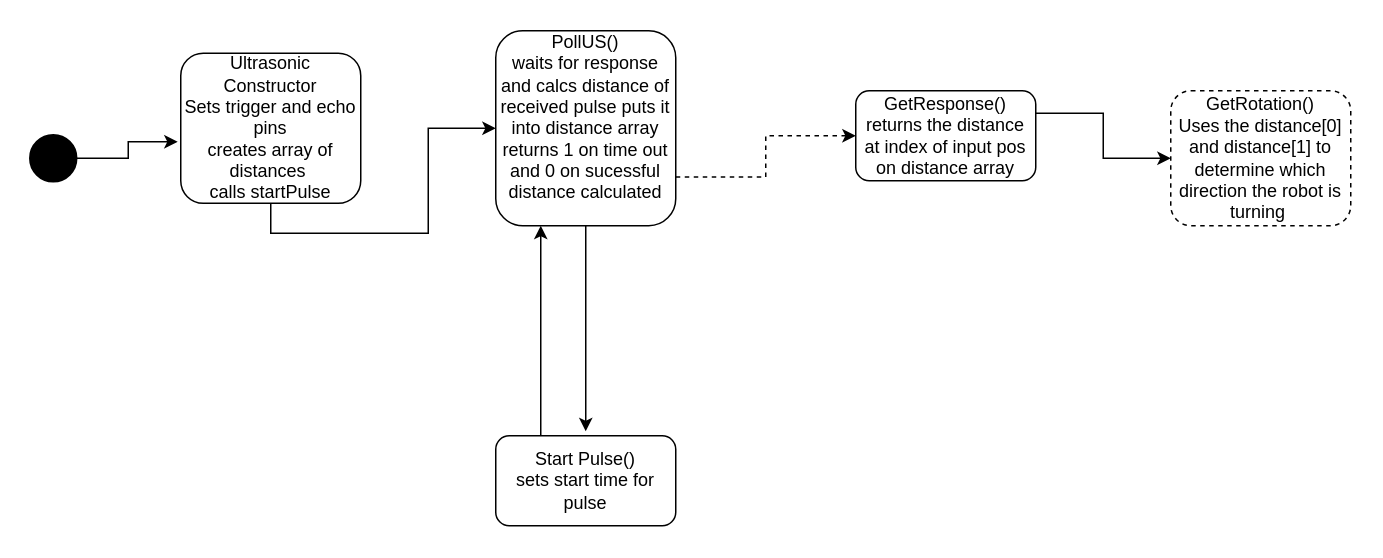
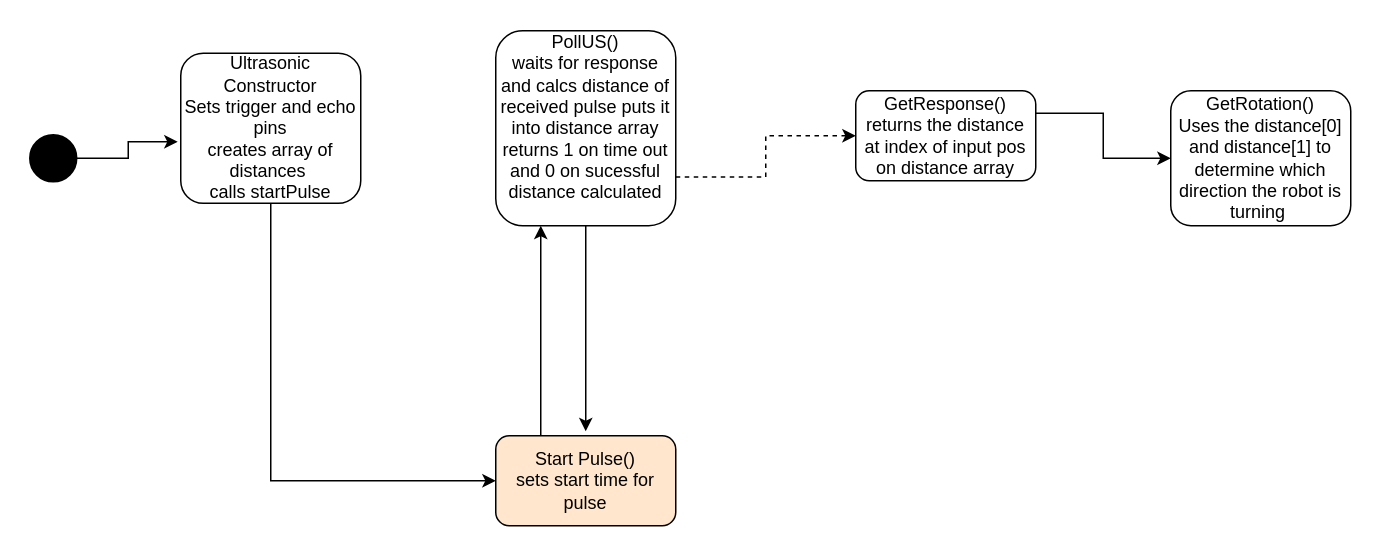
node "GetRotation() Uses the distance[0] and distance[1] to determine which direction the robot is turning": style dashed -> solid
edge "Ultrasonic Constructor Sets trigger and echo pins creates array of distances calls startPulse" -> "PollUS() waits for response and calcs distance of received pulse puts it into distance array returns 1 on time out and 0 on sucessful distance calculated": now "Ultrasonic Constructor Sets trigger and echo pins creates array of distances calls startPulse" -> "Start Pulse() sets start time for pulse"
node "Start Pulse() sets start time for pulse": fillcolor #ffffff -> #ffe6cc
